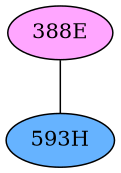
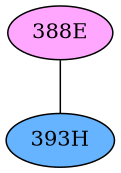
node "593H": label "593H" -> "393H"
